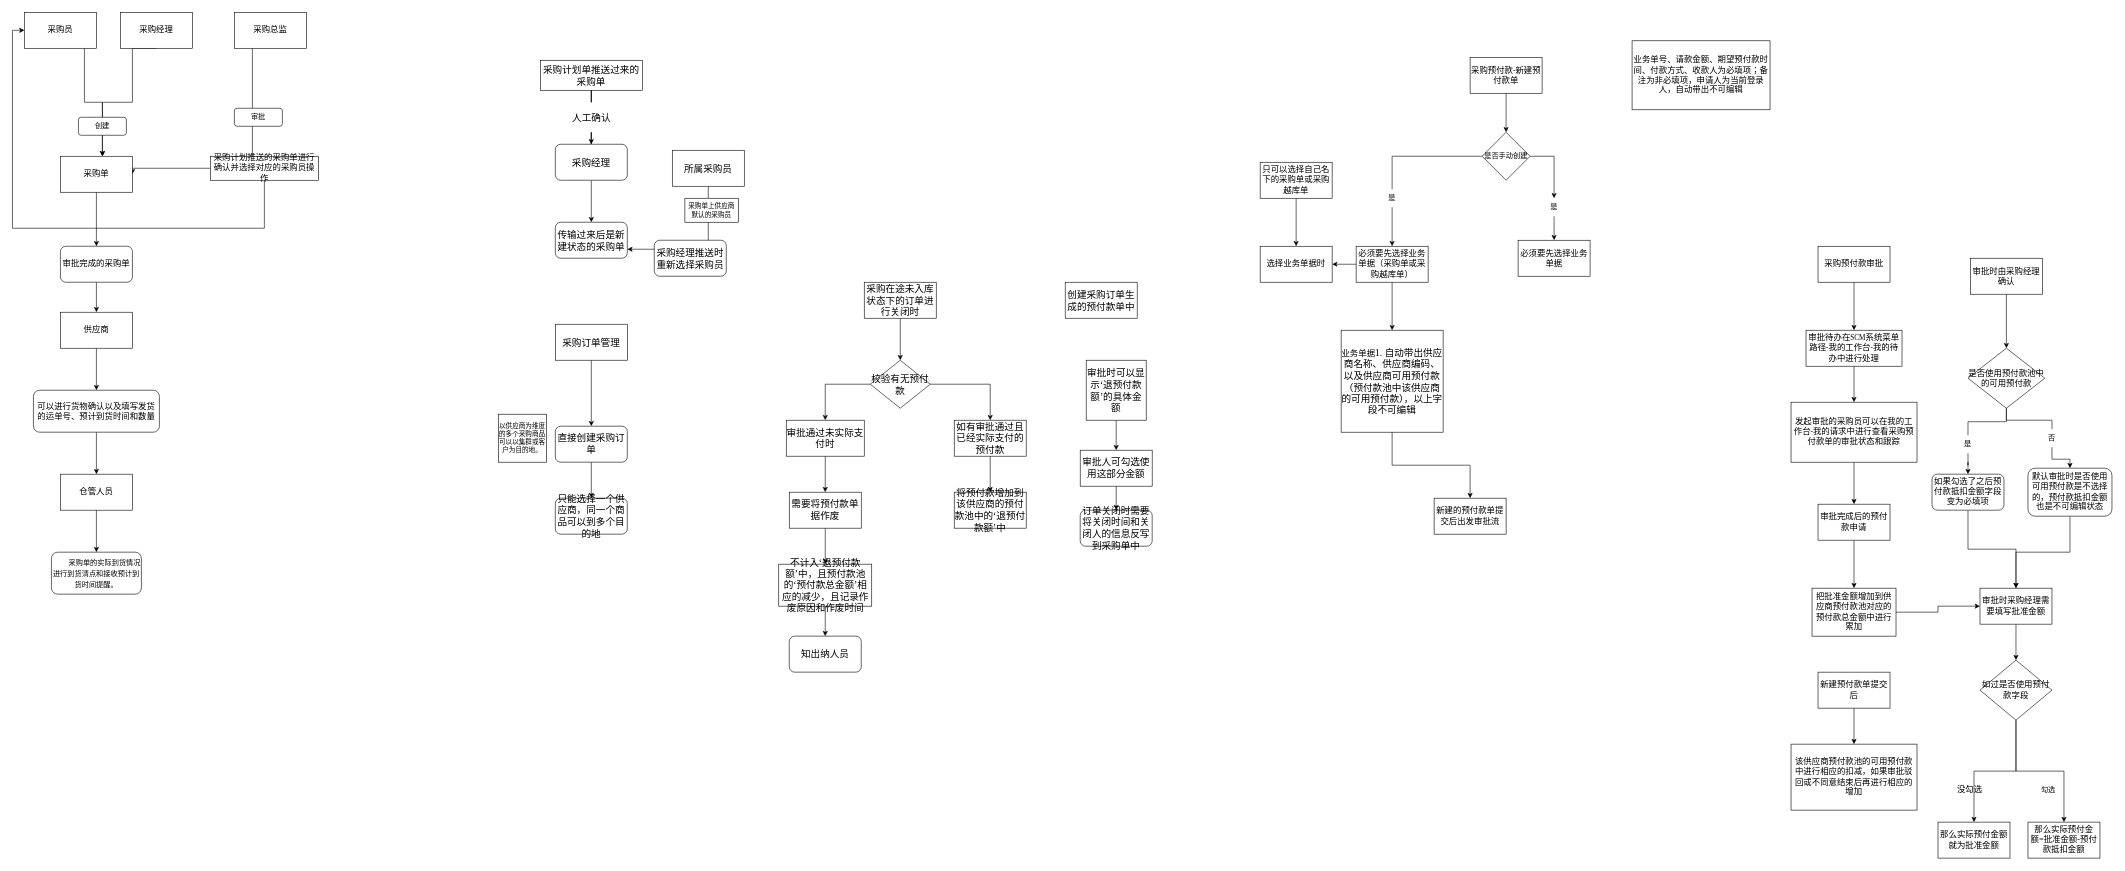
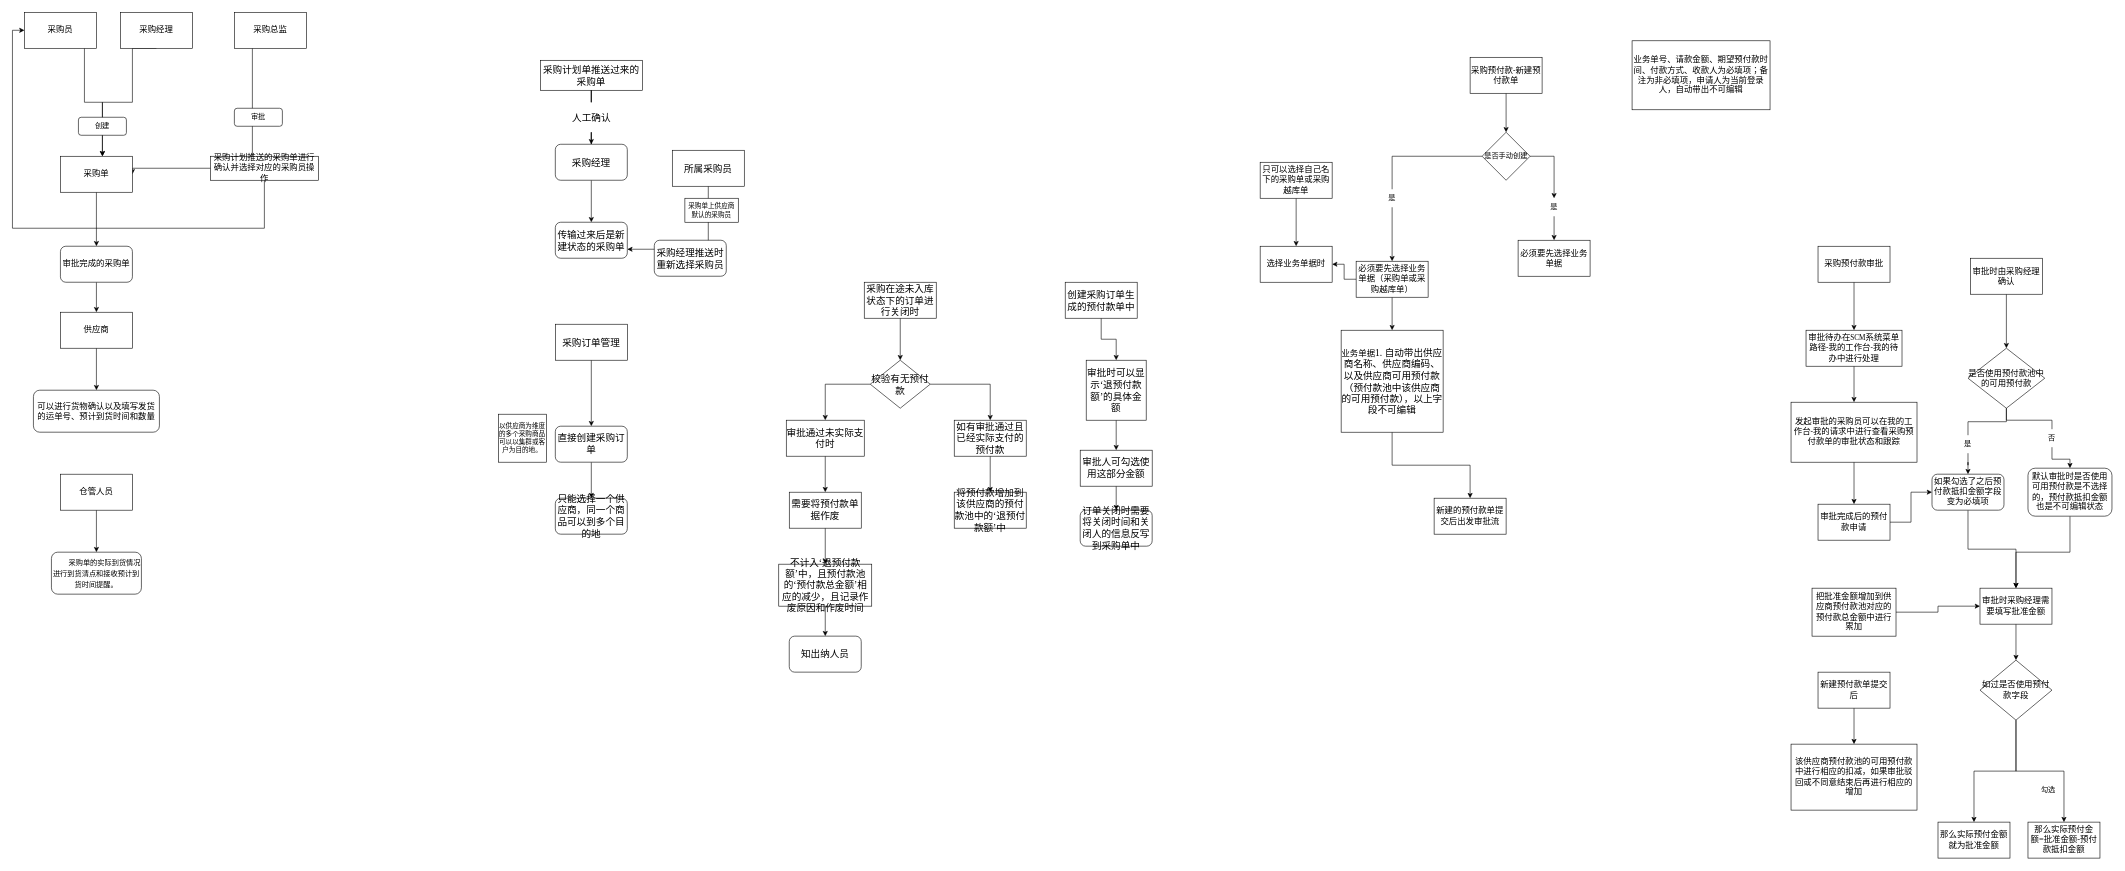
node "必须要先选择业务单据（采购单或采购越库单）": moved (1392, 264) -> (1392, 279)
edge "创建采购订单生成的预付款单中" -> "审批时可以显示‘退预付款额’的具体金额": added
edge "可以进行货物确认以及填写发货的运单号、预计到货时间和数量" -> "仓管人员": removed
edge "审批完成后的预付款申请" -> "把批准金额增加到供应商预付款池对应的预付款总金额中进行累加": now "审批完成后的预付款申请" -> "如果勾选了之后预付款抵扣金额字段变为必填项"
node "没勾选": removed
